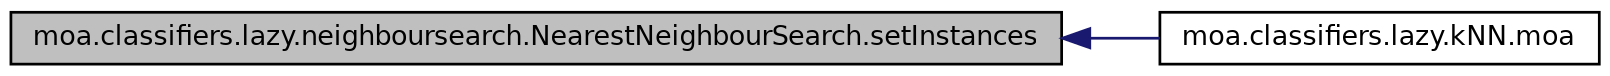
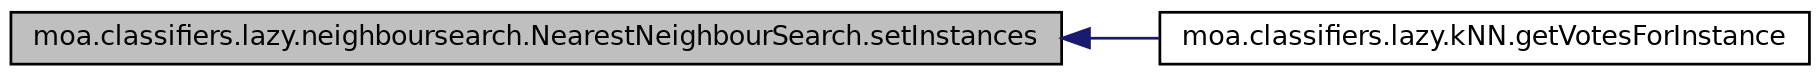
node "moa.classifiers.lazy.kNN.moa": label "moa.classifiers.lazy.kNN.moa" -> "moa.classifiers.lazy.kNN.getVotesForInstance"
